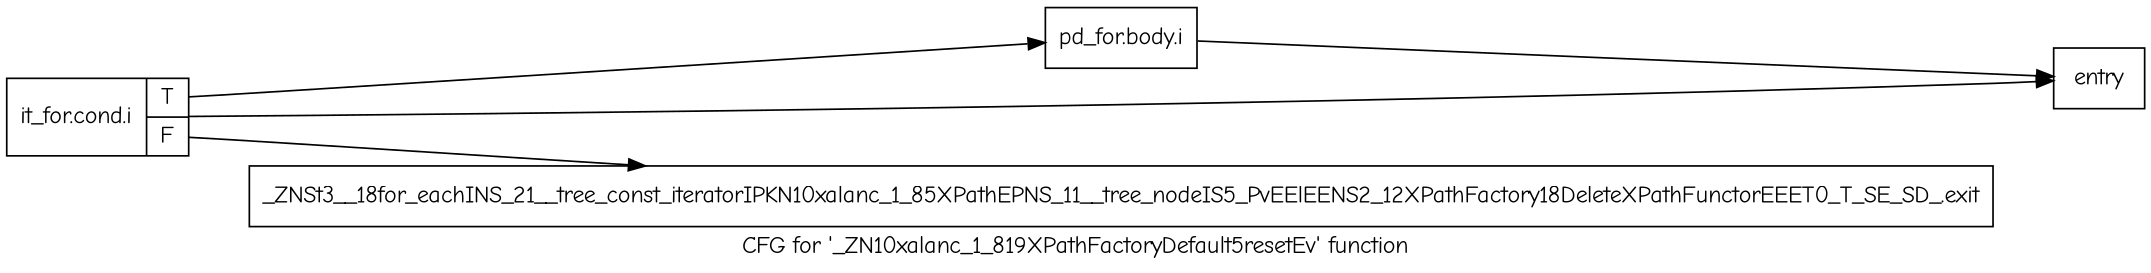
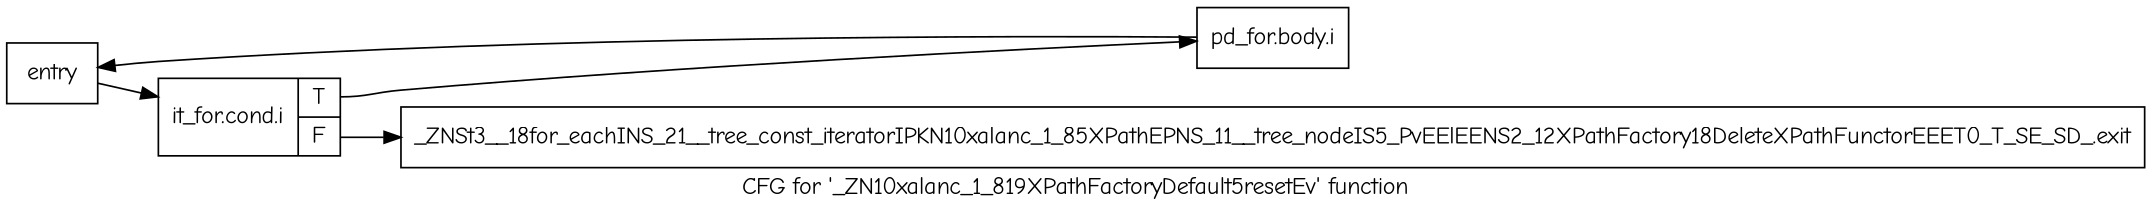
edge "it_for.cond.i" -> "entry": reversed
